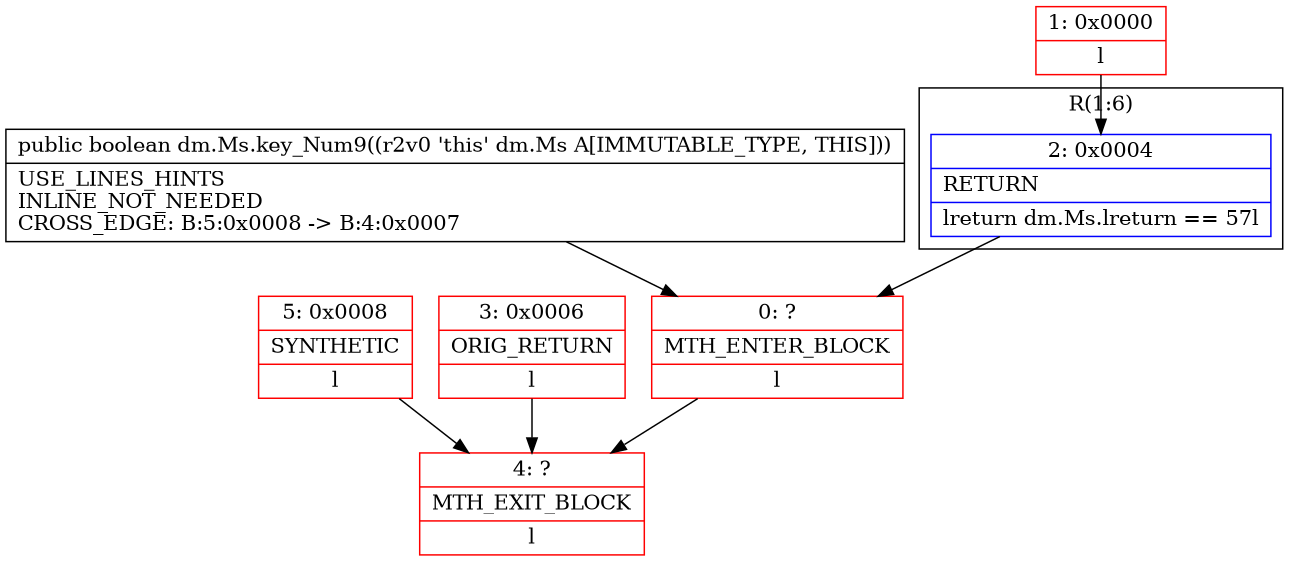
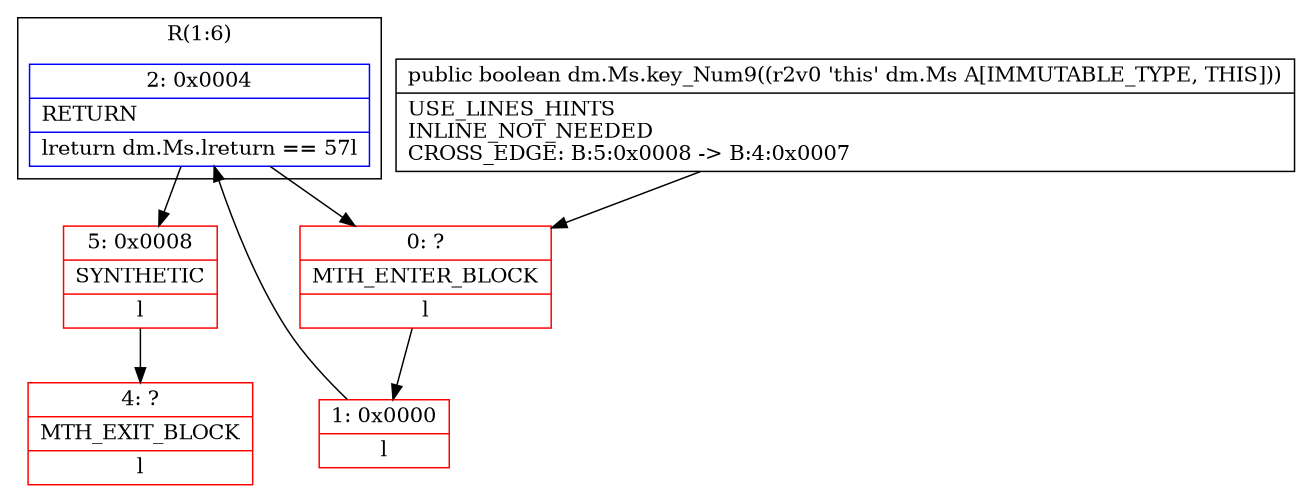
edge "2: 0x0004" -> "5: 0x0008": added
node "3: 0x0006": removed
edge "0: ?" -> "4: ?": now "0: ?" -> "1: 0x0000"
